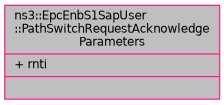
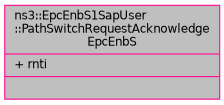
node "ns3::EpcEnbS1SapUser": text "Parameters" -> "EpcEnbS"
